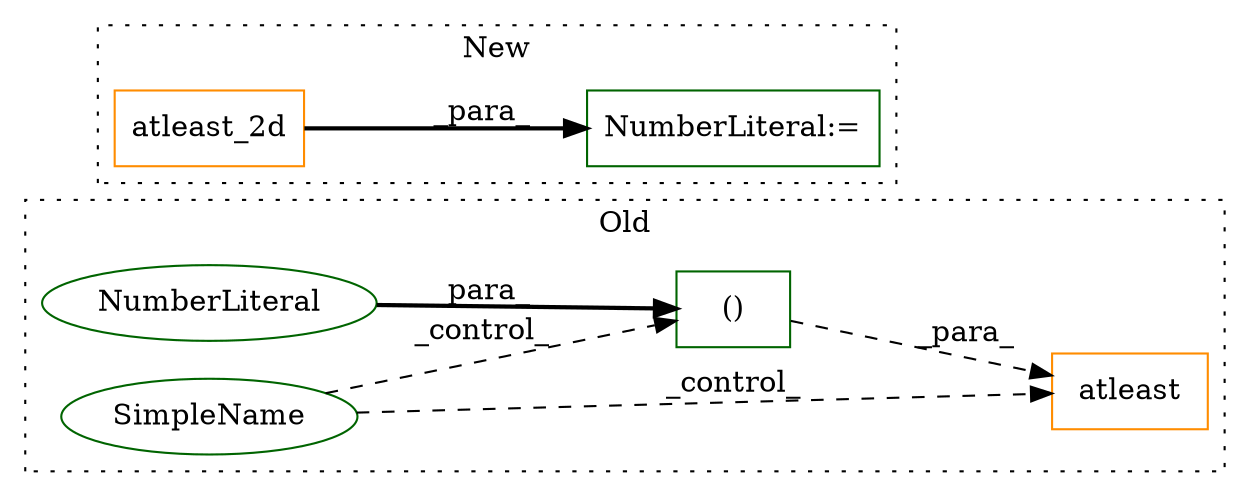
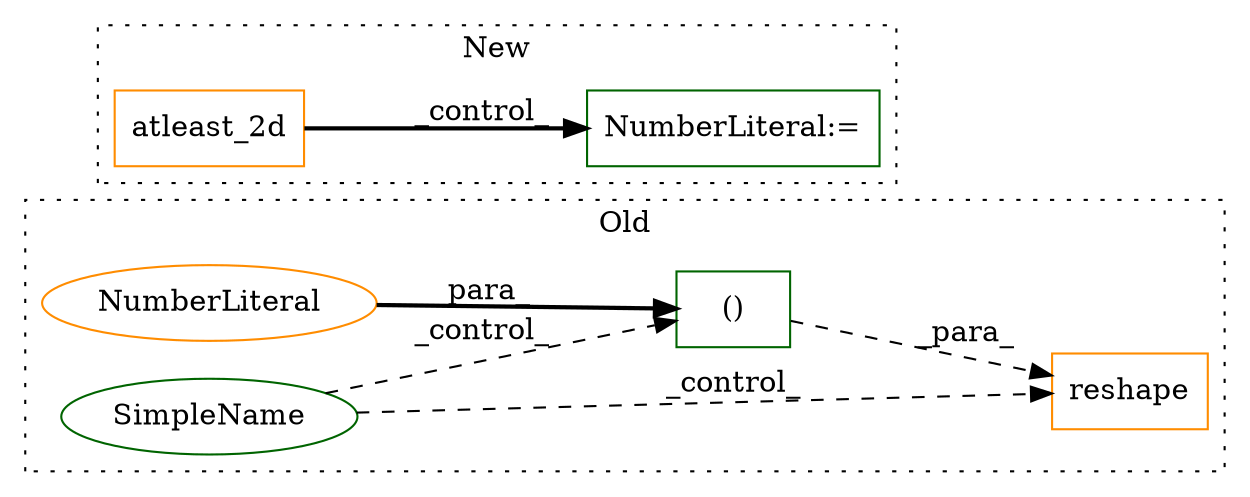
edge "atleast_2d" -> "NumberLiteral:=": label "_para_" -> "_control_"
node "NumberLiteral": color darkgreen -> darkorange
node "atleast": label "atleast" -> "reshape"
